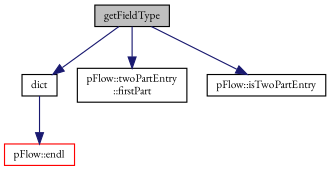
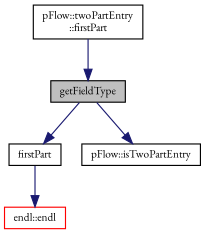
edge "getFieldType" -> "pFlow::twoPartEntry ::firstPart": reversed
node "dict": label "dict" -> "firstPart"
node "pFlow::endl": label "pFlow::endl" -> "endl::endl"
